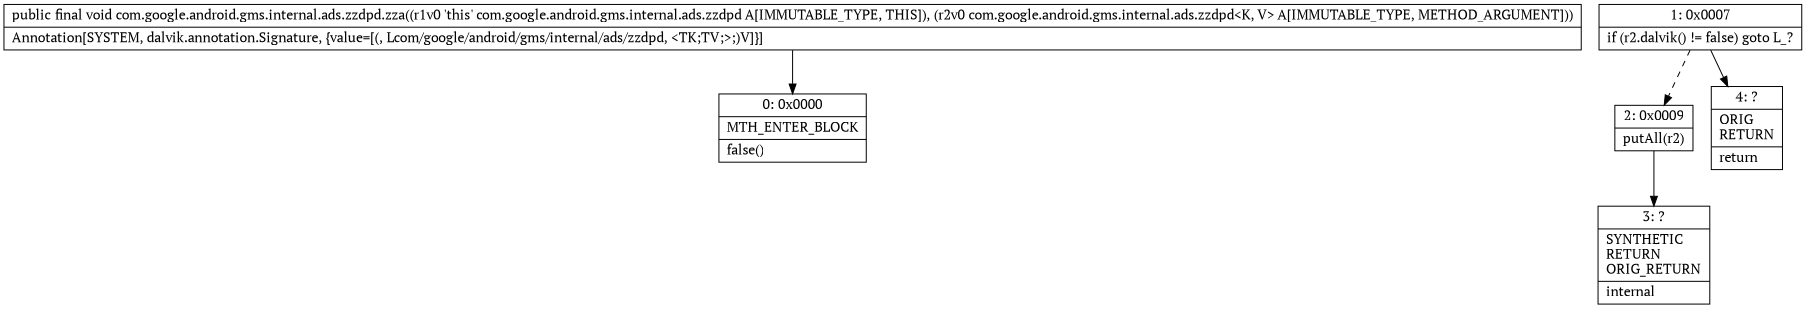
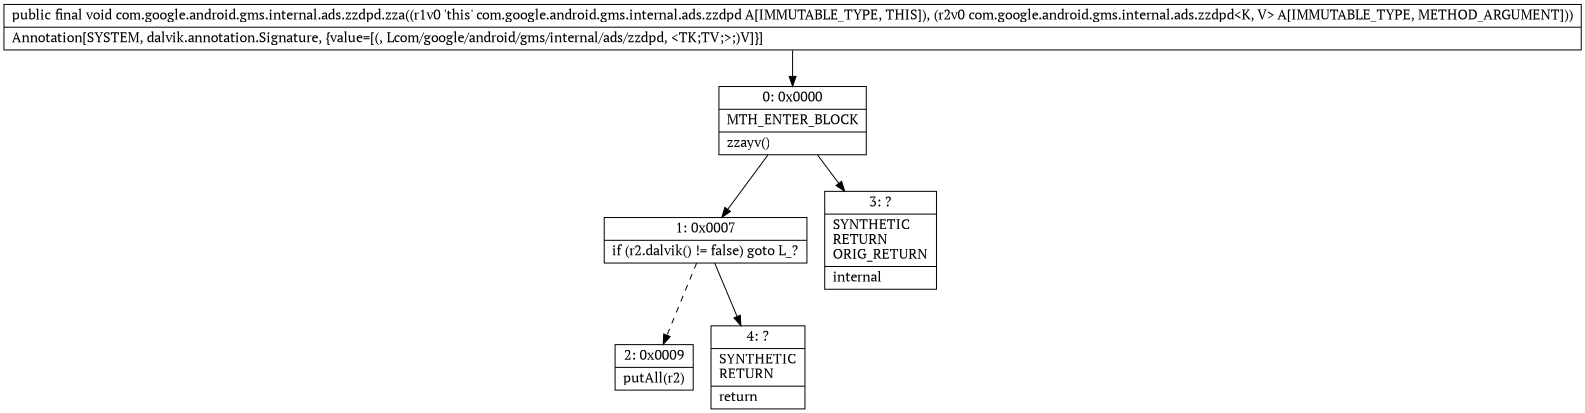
node "4: ?": text "ORIG" -> "SYNTHETIC"
node "0: 0x0000": text "false()" -> "zzayv()"
edge "2: 0x0009" -> "3: ?": now "0: 0x0000" -> "3: ?"
edge "0: 0x0000" -> "1: 0x0007": added
